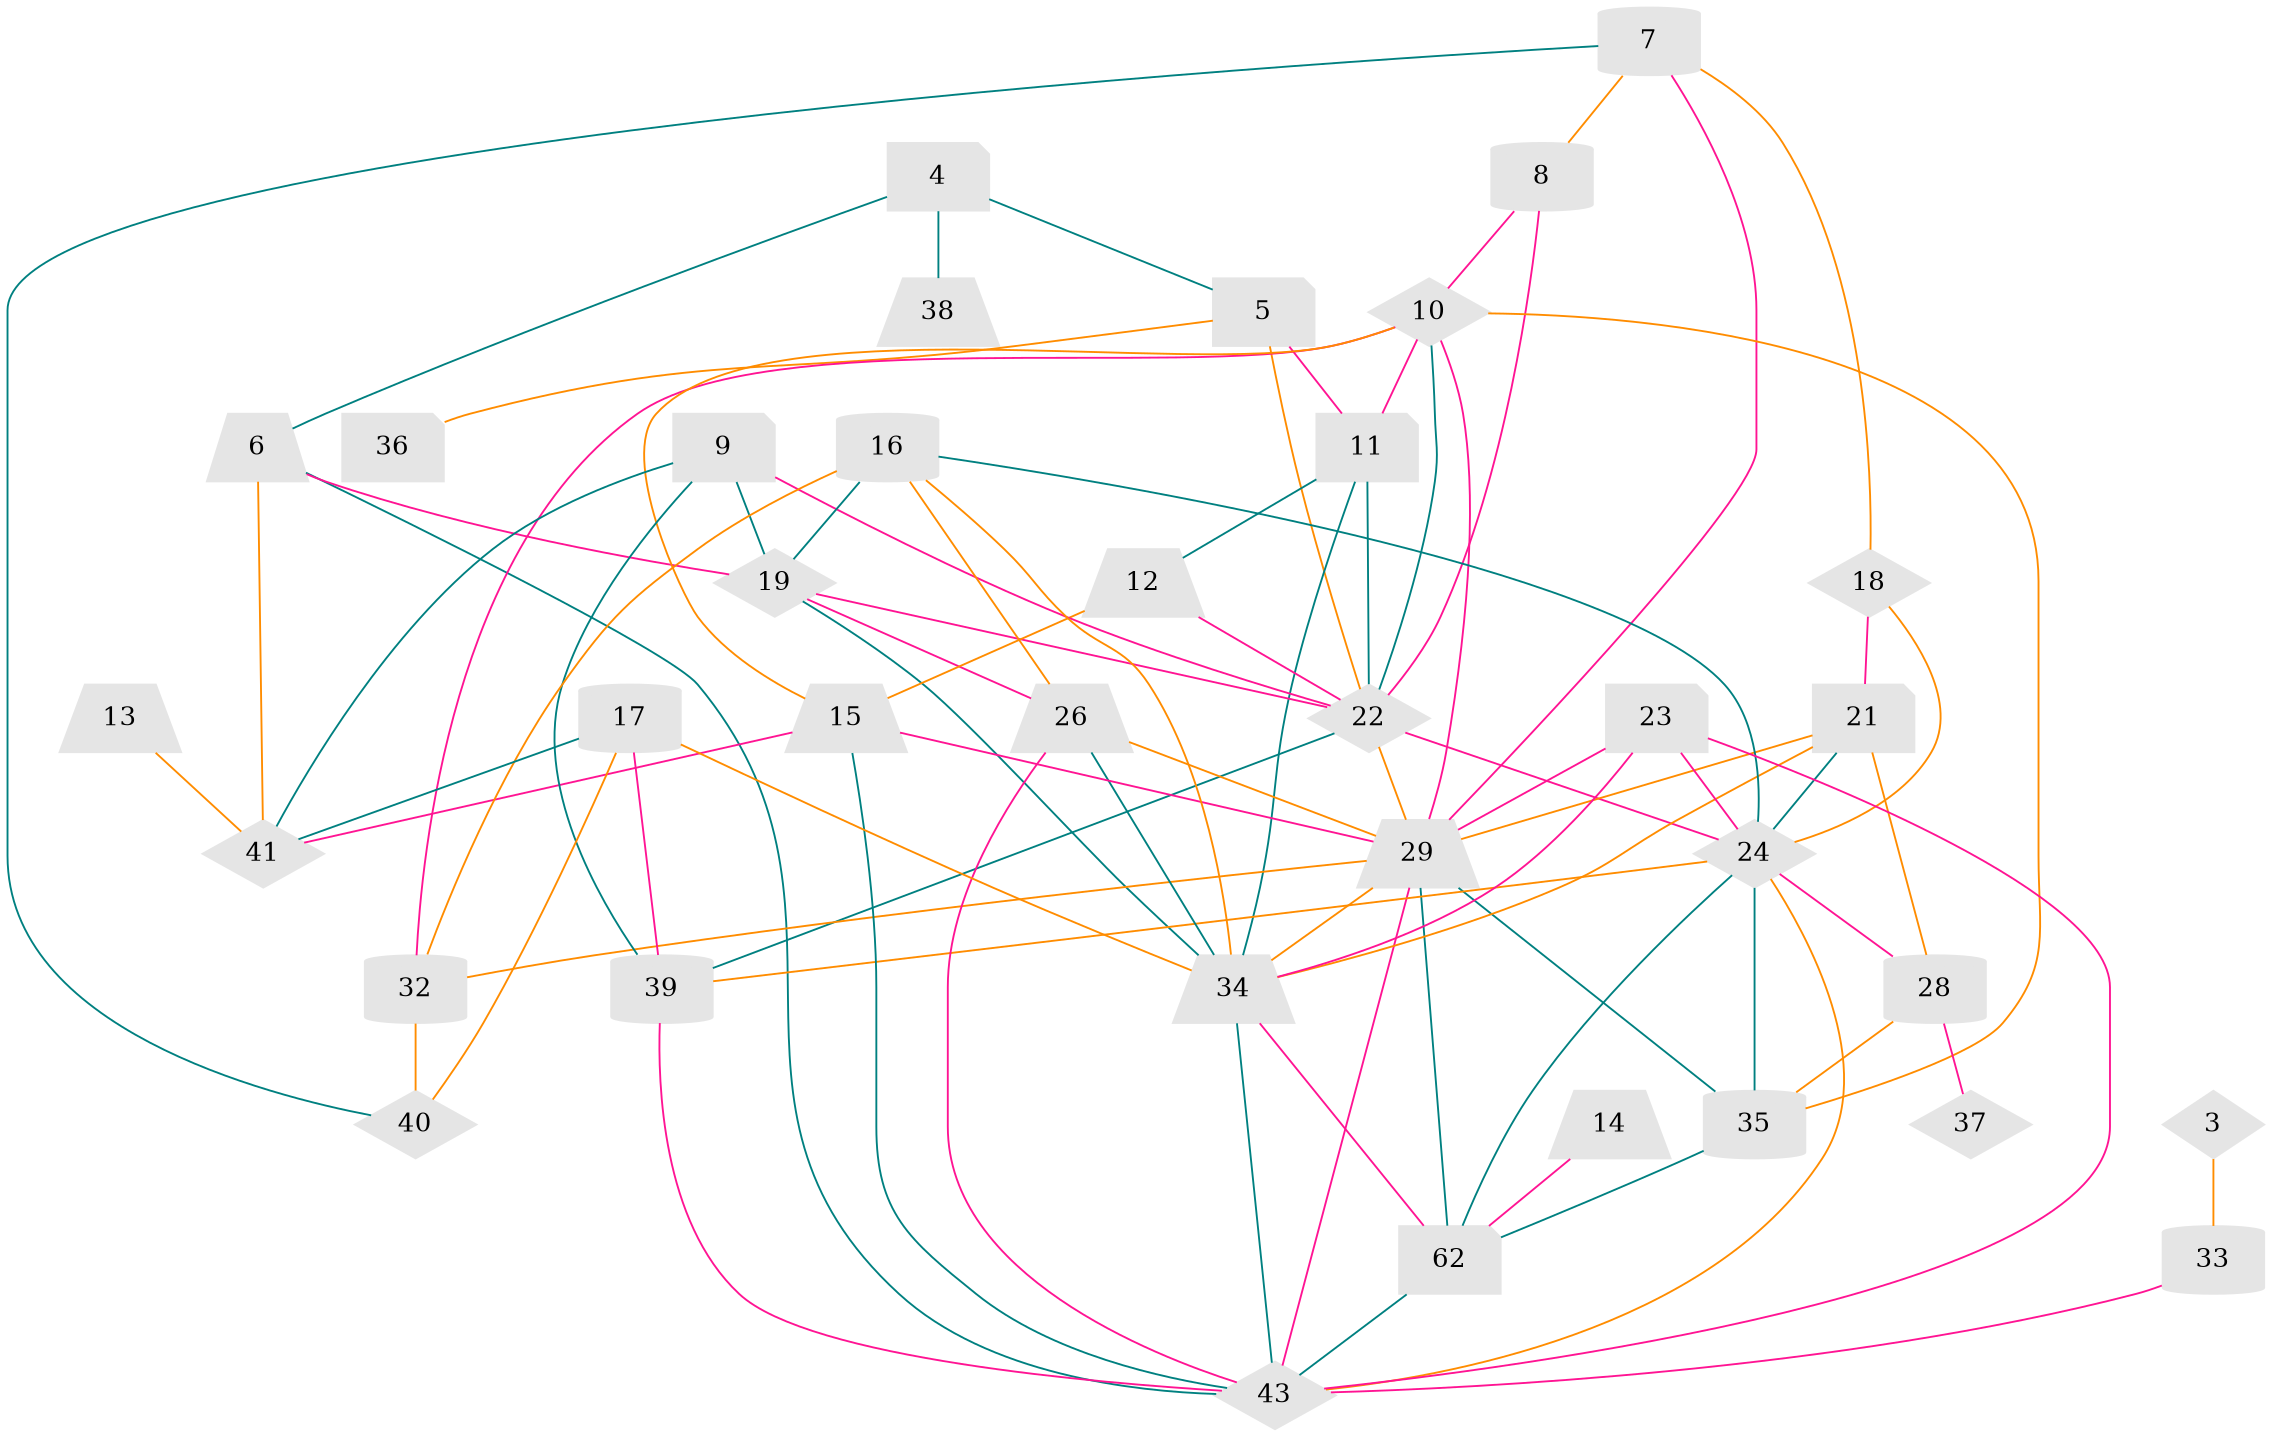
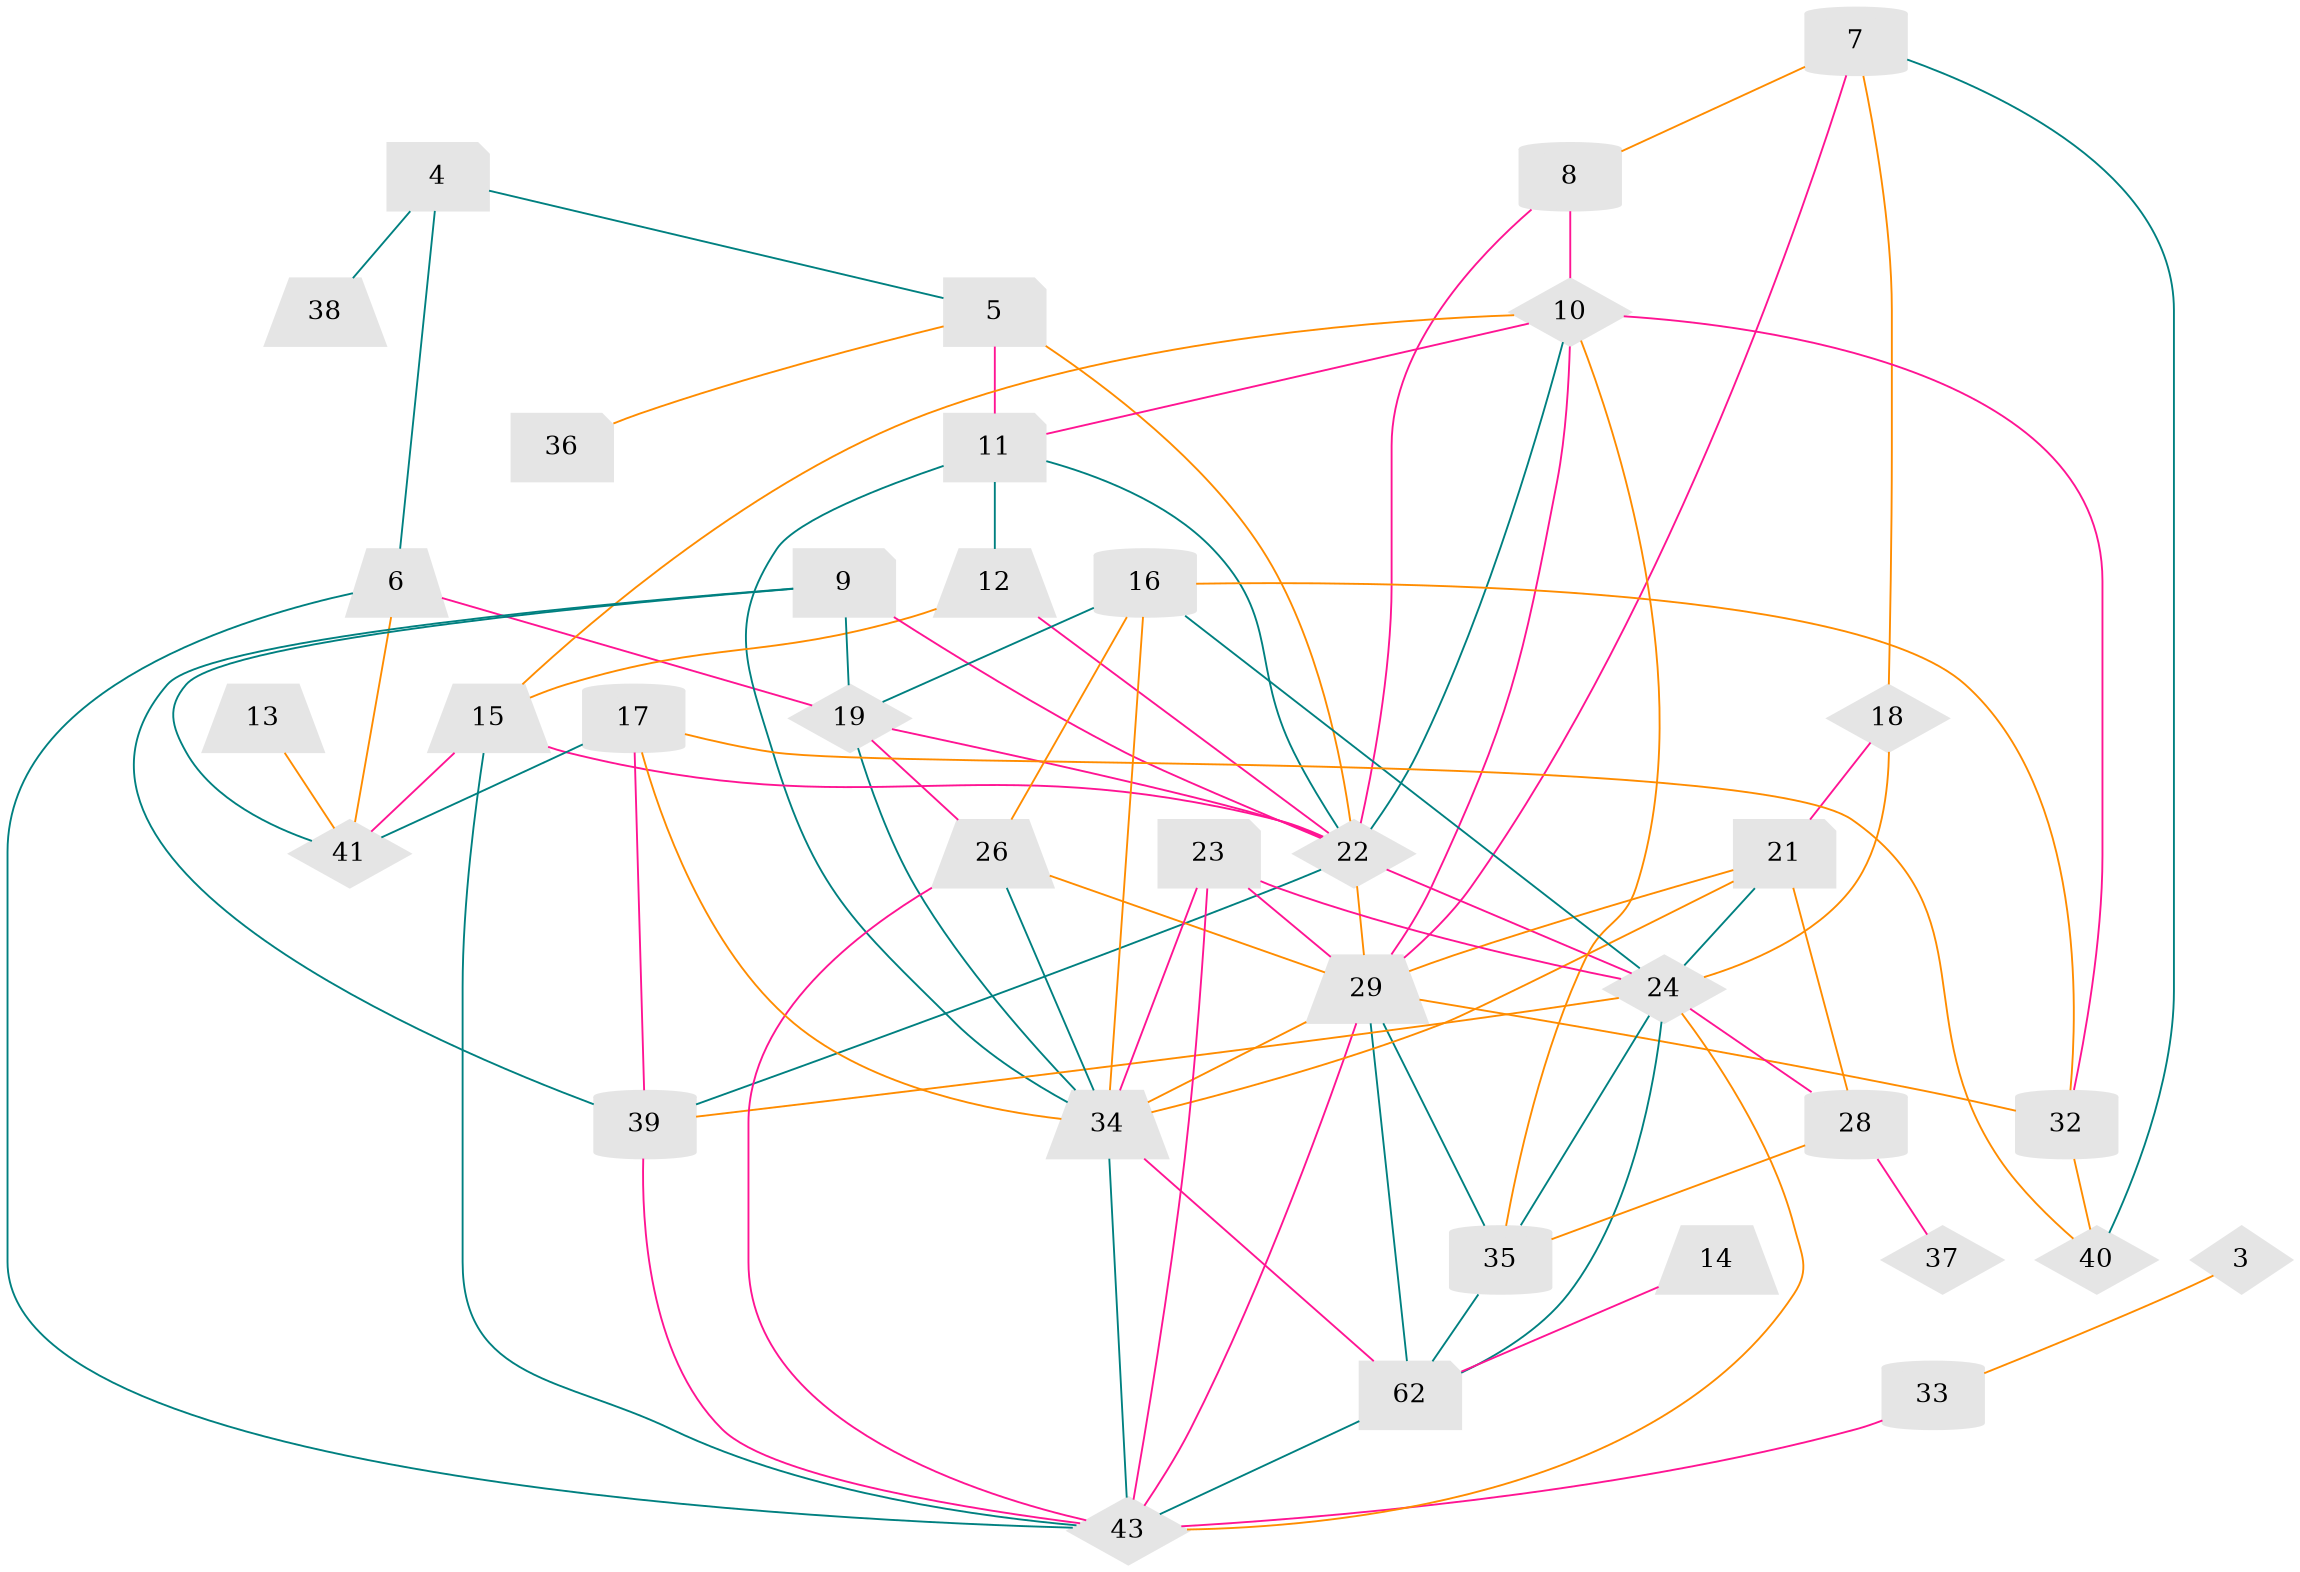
edge "15" -- "29": now "15" -- "22"
